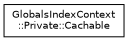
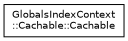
node "GlobalsIndexContext ::Private::Cachable": label "GlobalsIndexContext ::Private::Cachable" -> "GlobalsIndexContext ::Cachable::Cachable"
